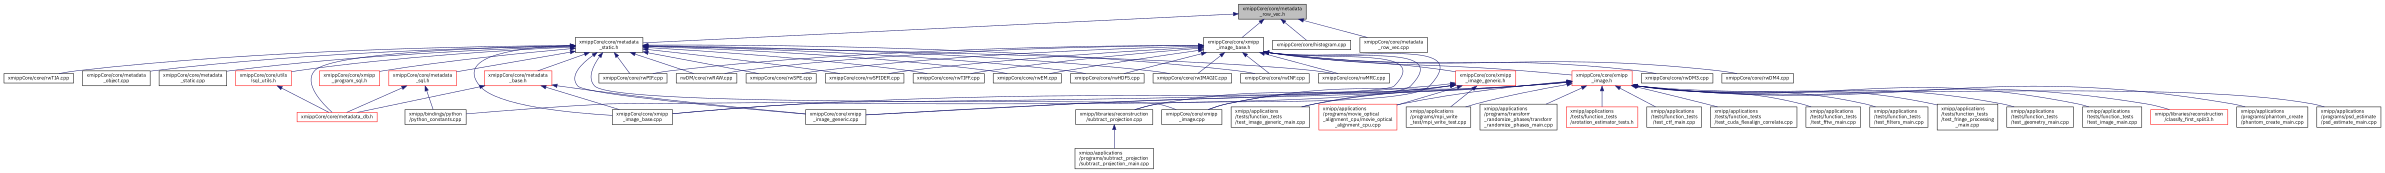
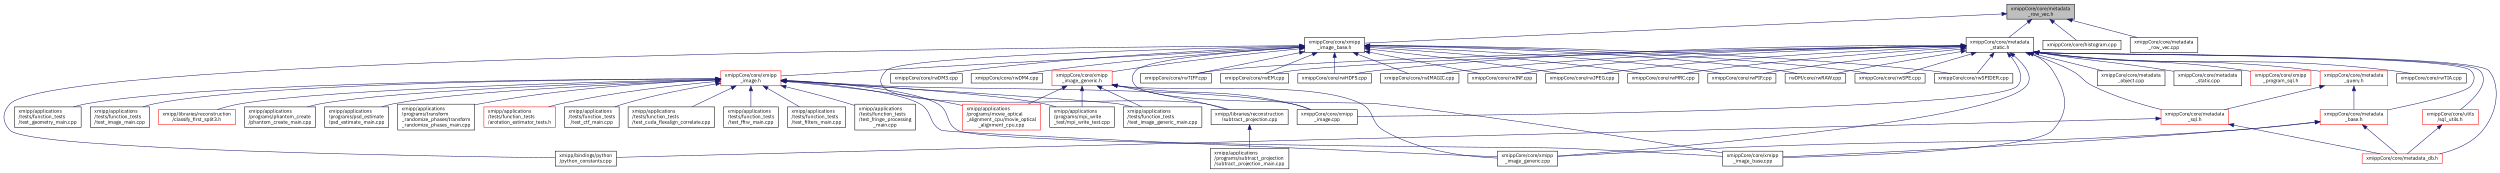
node "xmippCore/core/rwJPEG.cpp": added
node "xmippCore/core/metadata _query.h": added
